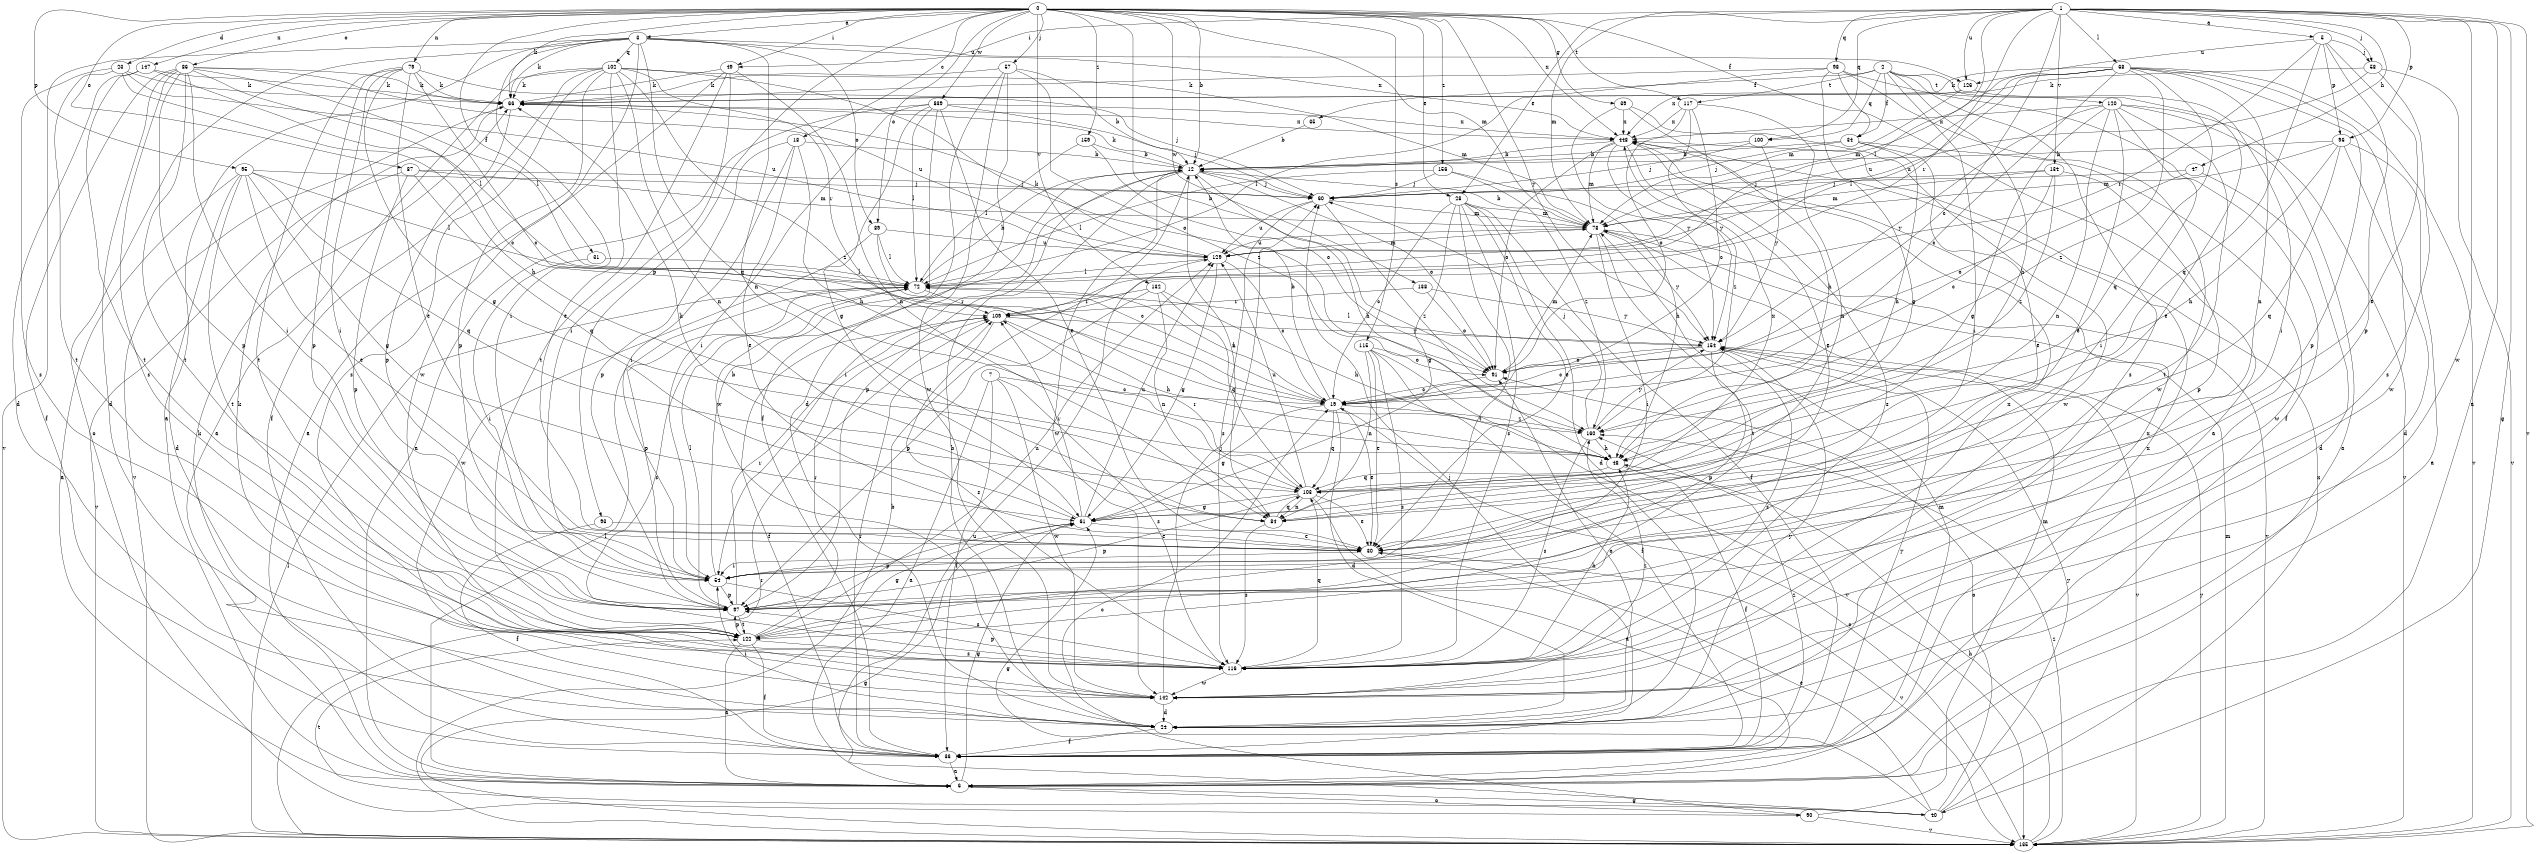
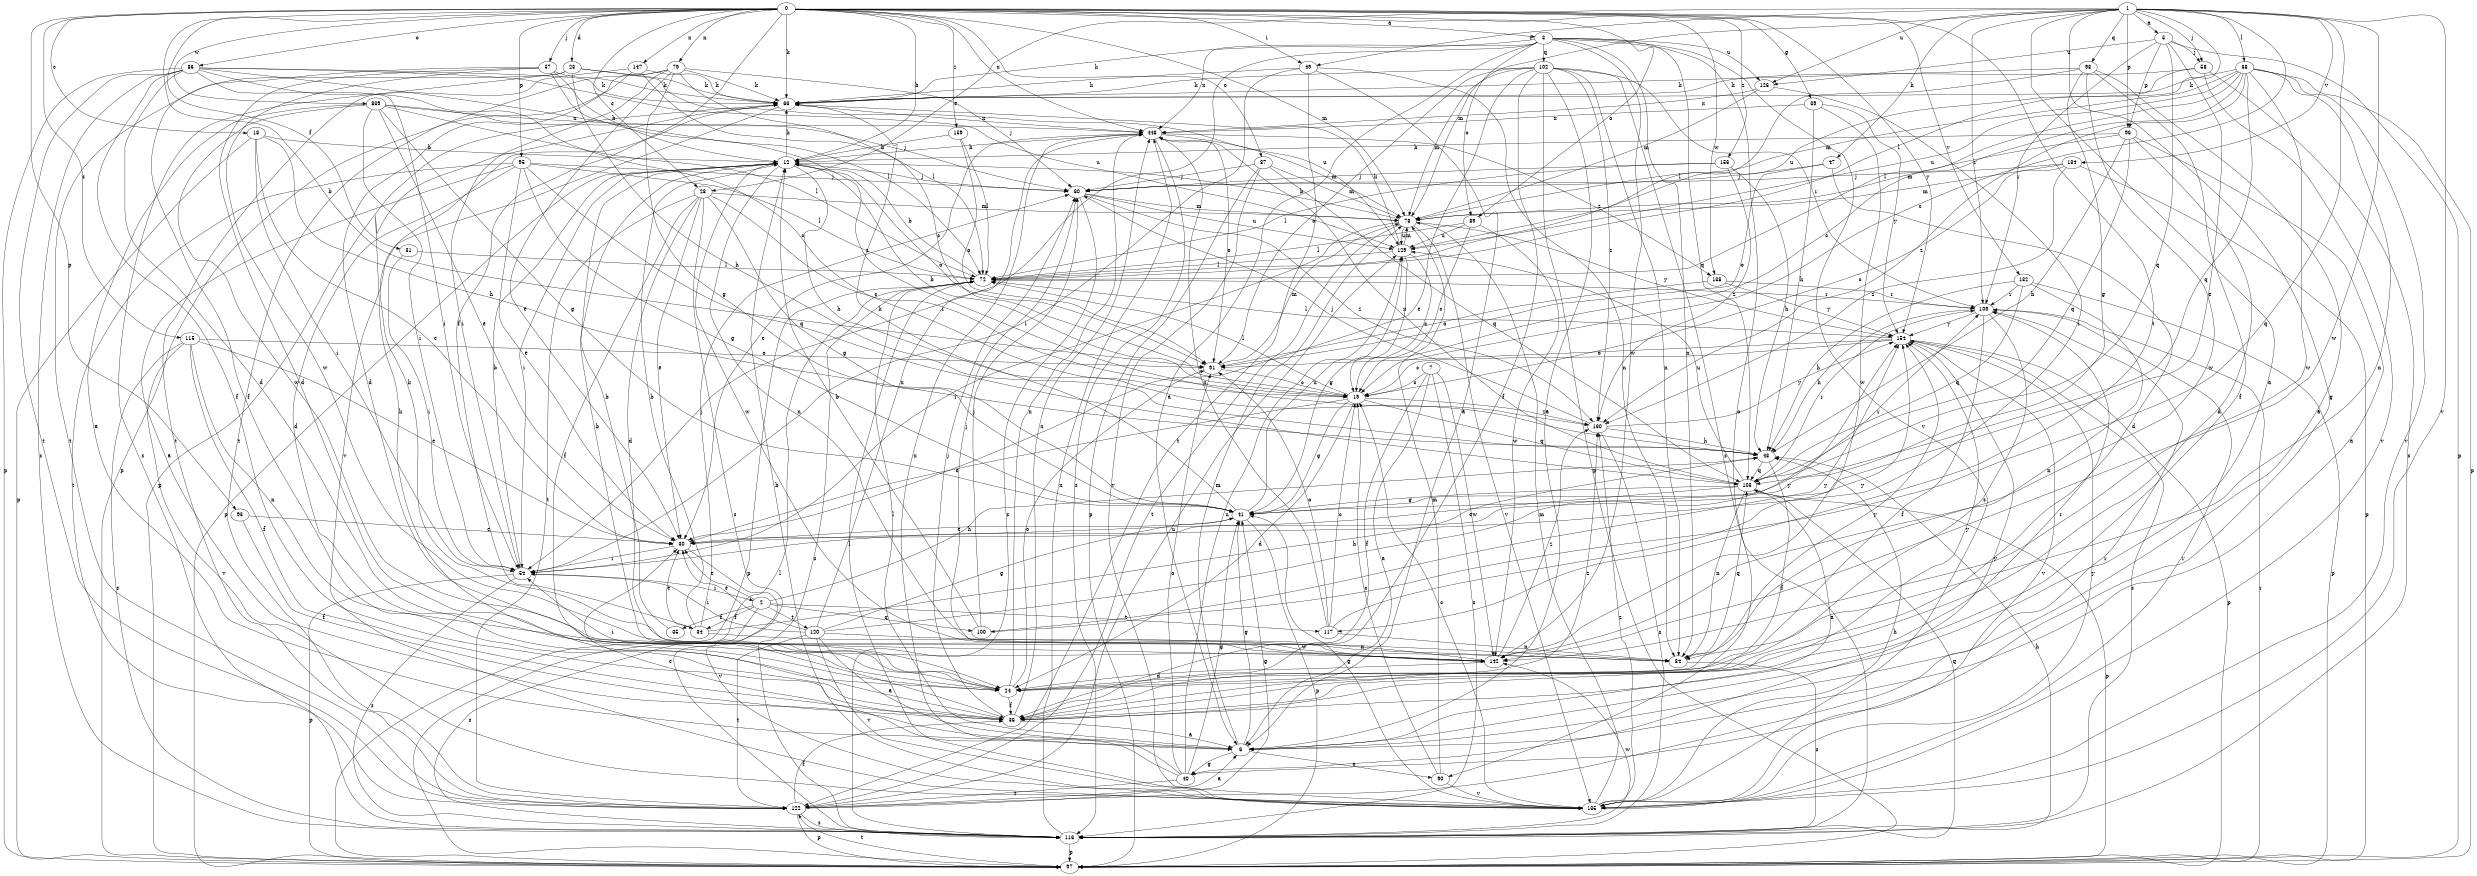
edge "448" -> "160": now "448" -> "138"
edge "109" -> "116": now "109" -> "24"
node "61": label "61" -> "41"
edge "2" -> "54": reversed
